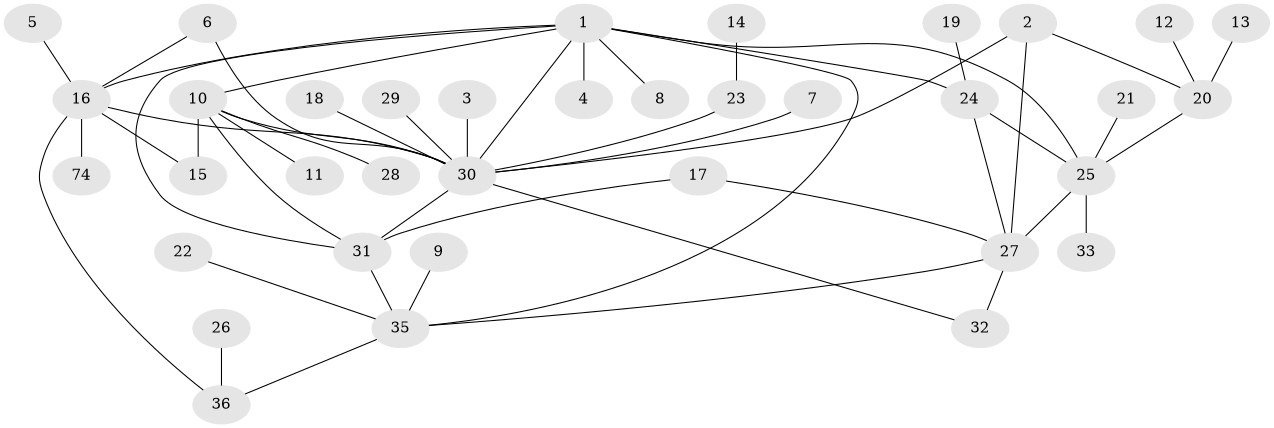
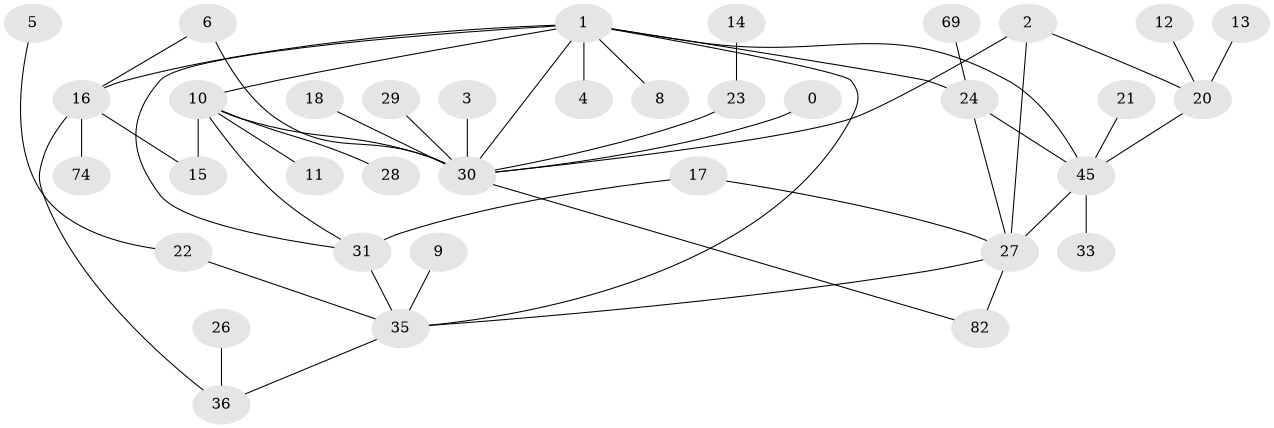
node "19": label "19" -> "69"
edge "5" -- "16": now "5" -- "22"
node "7": label "7" -> "0"
edge "16" -- "30": removed
node "25": label "25" -> "45"
edge "30" -- "31": removed
node "32": label "32" -> "82"
